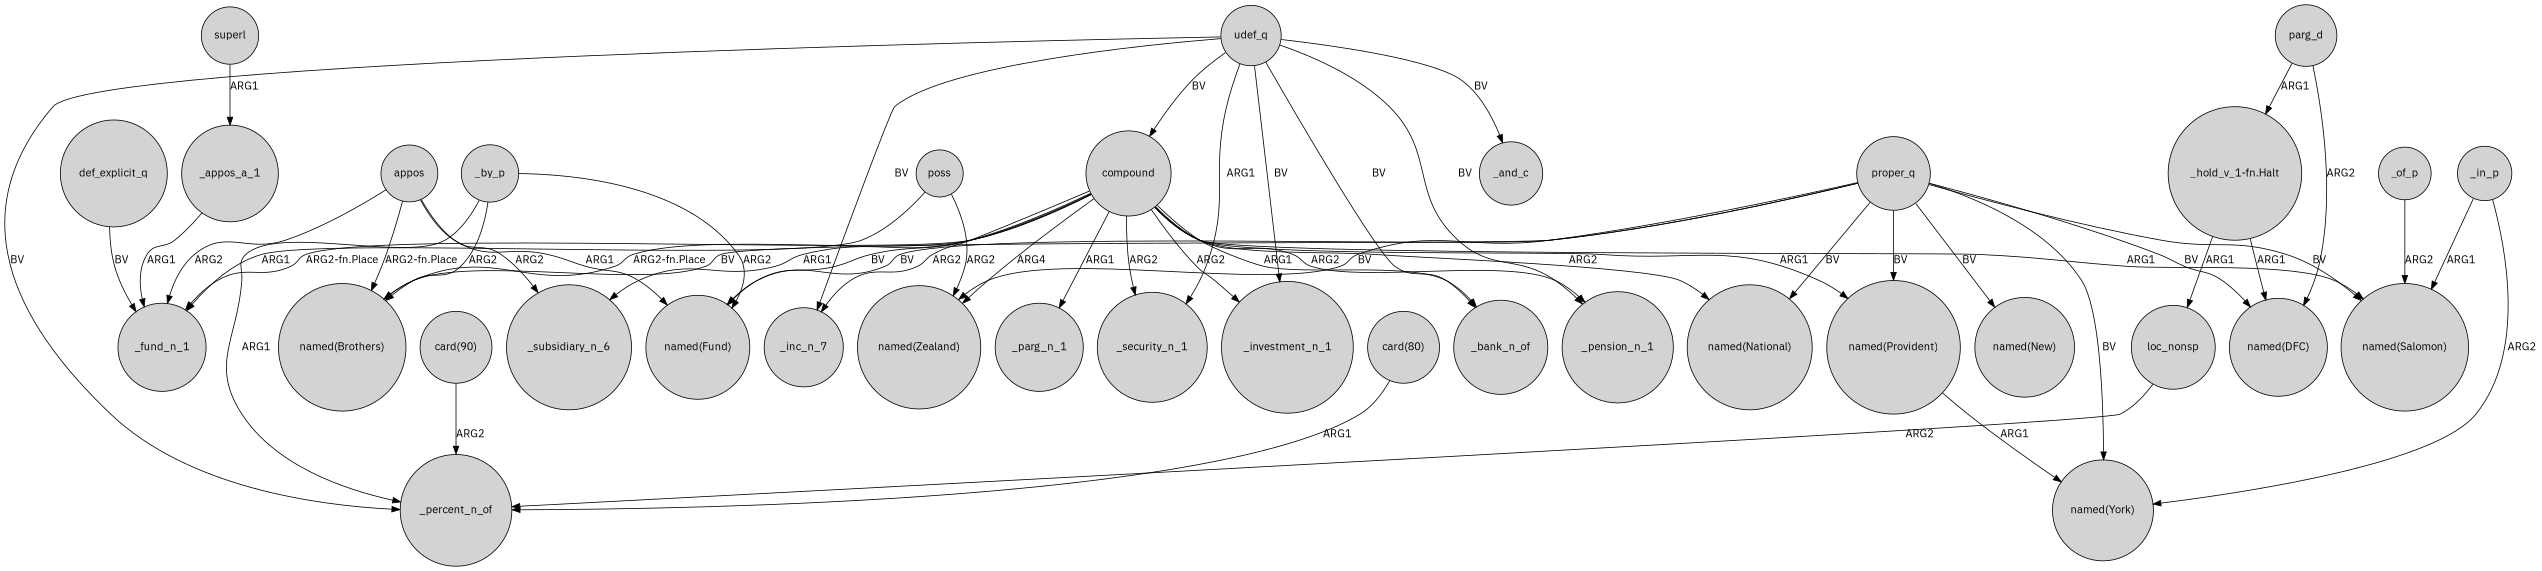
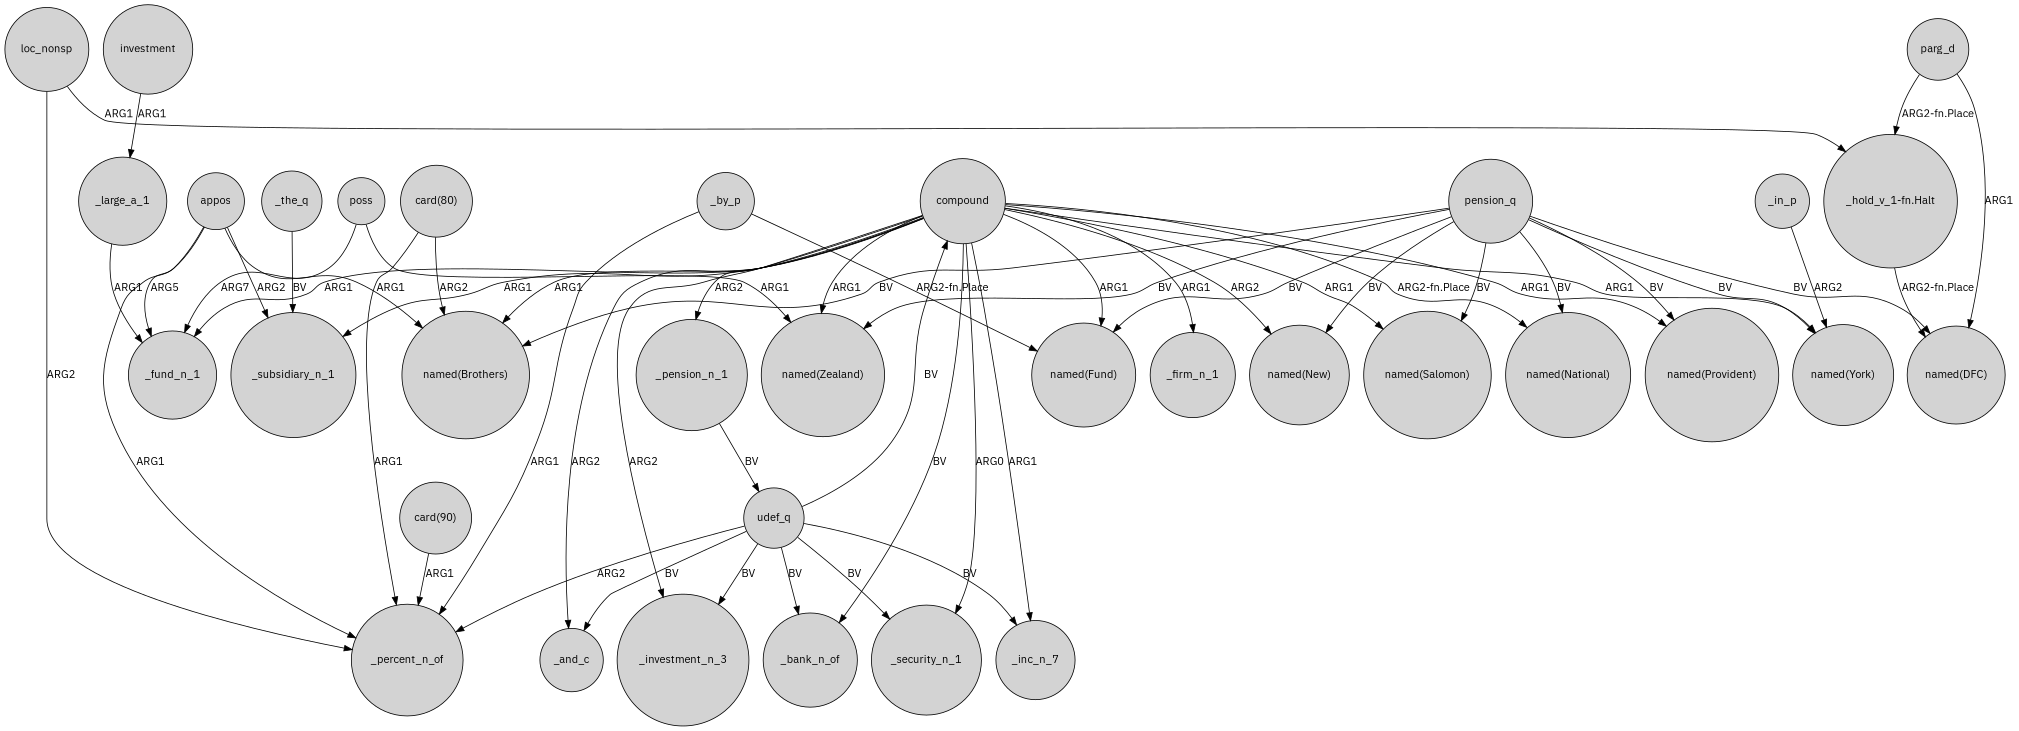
node "superl": label "superl" -> "investment"
edge "parg_d" -> "_hold_v_1-fn.Halt": label "ARG1" -> "ARG2-fn.Place"
node "def_explicit_q": removed
node "_appos_a_1": label "_appos_a_1" -> "_large_a_1"
edge "udef_q" -> "_security_n_1": label "ARG1" -> "BV"
node "proper_q": label "proper_q" -> "pension_q"
edge "parg_d" -> "named(DFC)": label "ARG2" -> "ARG1"
node "_of_p": removed
edge "udef_q" -> "_pension_n_1": reversed
node "_the_q": added
edge "_in_p" -> "named(Salomon)": removed, label "ARG1"
edge "appos" -> "named(Fund)": now "appos" -> "_percent_n_of"
edge "compound" -> "named(New)": added, label "ARG2"
edge "udef_q" -> "_percent_n_of": label "BV" -> "ARG2"
edge "appos" -> "_fund_n_1": label "ARG2" -> "ARG5"
edge "poss" -> "_fund_n_1": label "ARG1" -> "ARG7"
edge "compound" -> "_fund_n_1": label "ARG2-fn.Place" -> "ARG1"
edge "appos" -> "named(Brothers)": label "ARG2-fn.Place" -> "ARG1"
edge "compound" -> "named(Brothers)": label "ARG2-fn.Place" -> "ARG1"
edge "_by_p" -> "named(Fund)": label "ARG2" -> "ARG2-fn.Place"
edge "compound" -> "named(Fund)": label "BV" -> "ARG1"
edge "compound" -> "_inc_n_7": label "ARG2" -> "ARG1"
edge "poss" -> "named(Zealand)": label "ARG2" -> "ARG1"
edge "compound" -> "named(Zealand)": label "ARG4" -> "ARG1"
edge "compound" -> "_security_n_1": label "ARG2" -> "ARG0"
edge "compound" -> "_bank_n_of": label "ARG1" -> "BV"
edge "compound" -> "named(National)": label "ARG2" -> "ARG2-fn.Place"
edge "_hold_v_1-fn.Halt" -> "named(DFC)": label "ARG1" -> "ARG2-fn.Place"
edge "_hold_v_1-fn.Halt" -> "loc_nonsp": reversed
edge "_by_p" -> "named(Brothers)": now "card(80)" -> "named(Brothers)"
edge "compound" -> "_and_c": added, label "ARG2"
node "_subsidiary_n_6": label "_subsidiary_n_6" -> "_subsidiary_n_1"
node "_parg_n_1": label "_parg_n_1" -> "_firm_n_1"
node "_investment_n_1": label "_investment_n_1" -> "_investment_n_3"
edge "card(90)" -> "_percent_n_of": label "ARG2" -> "ARG1"
edge "named(Provident)" -> "named(York)": now "compound" -> "named(York)"
